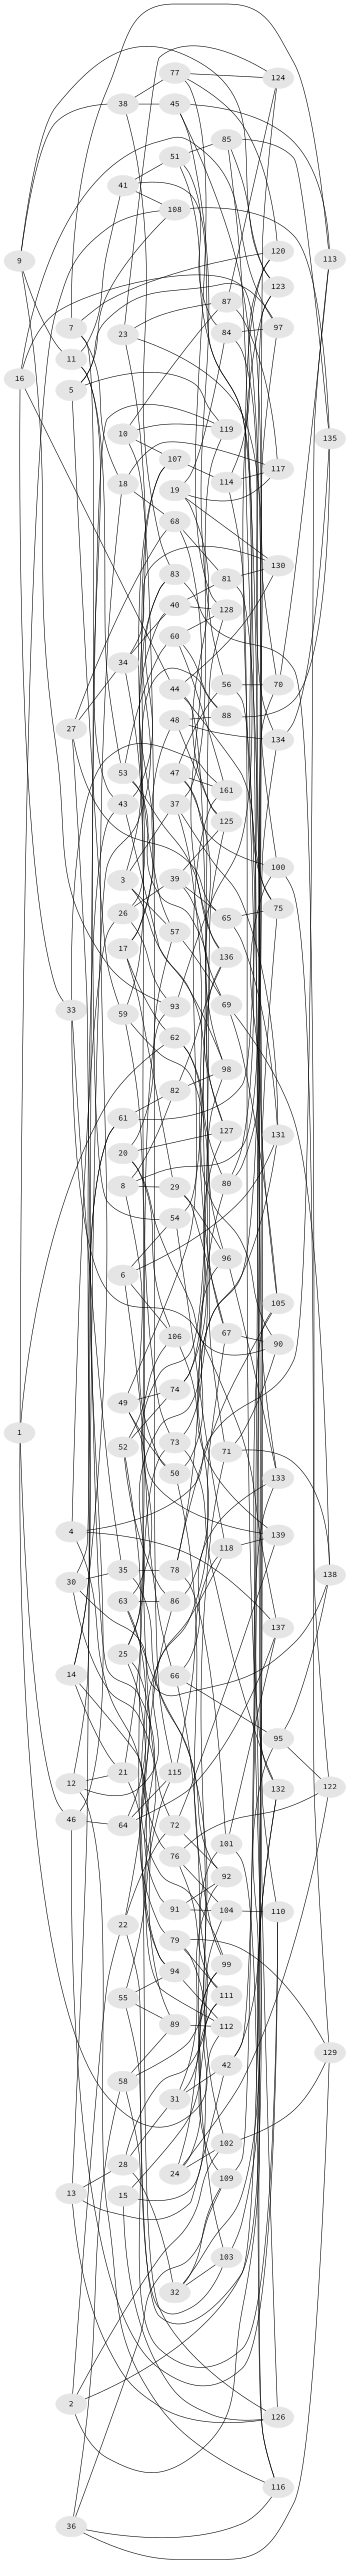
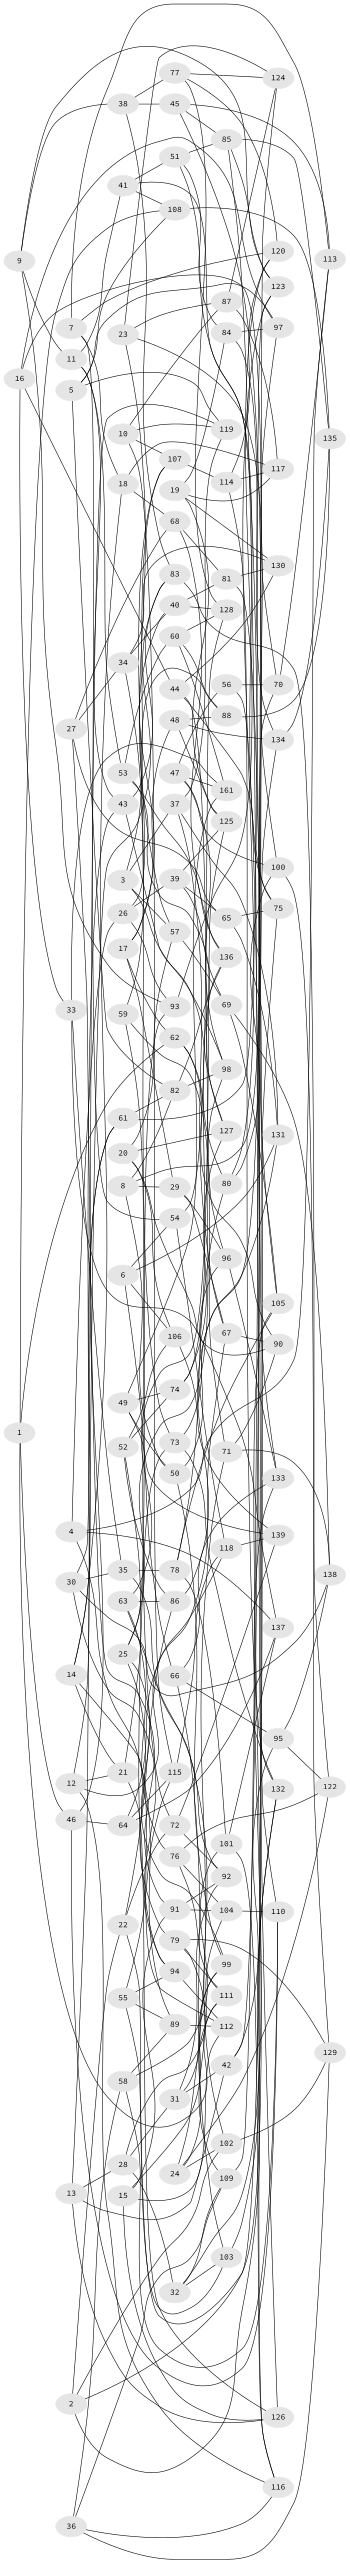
edge "45" -- "56": now "45" -- "85"
edge "5" -- "59": now "5" -- "82"
edge "91" -- "15": added
